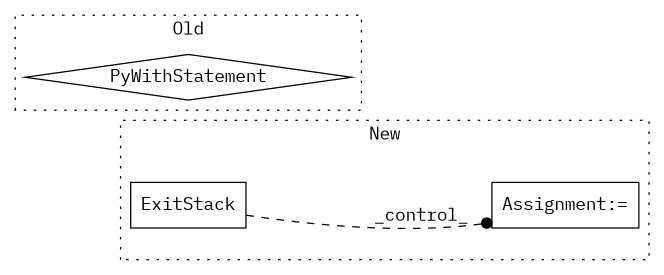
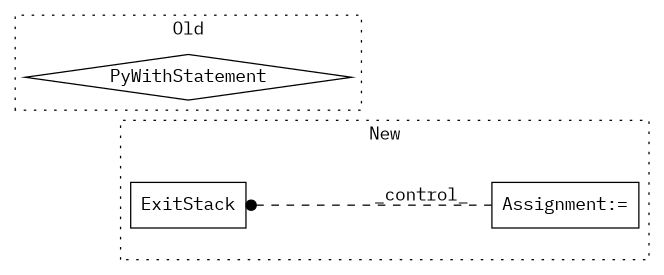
edge "ExitStack" -> "Assignment:=": reversed
